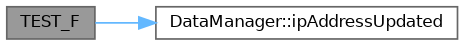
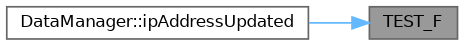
edge "TEST_F" -> "DataManager::ipAddressUpdated": reversed
